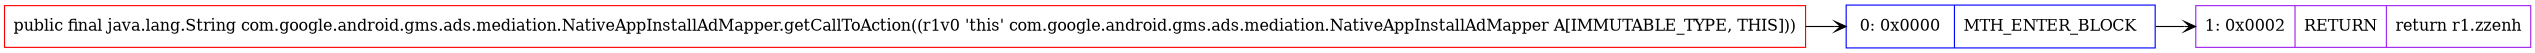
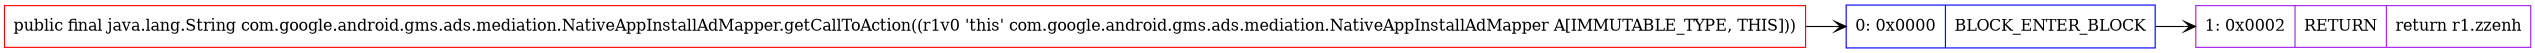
node "0: 0x0000": text "MTH_ENTER_BLOCK" -> "BLOCK_ENTER_BLOCK"
